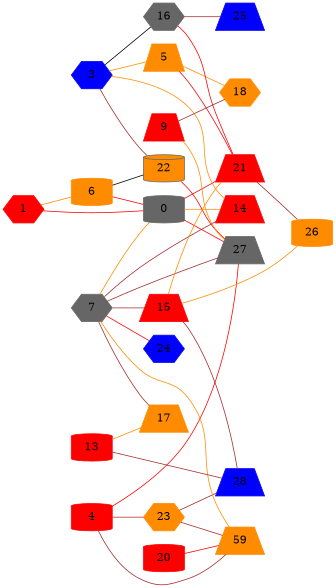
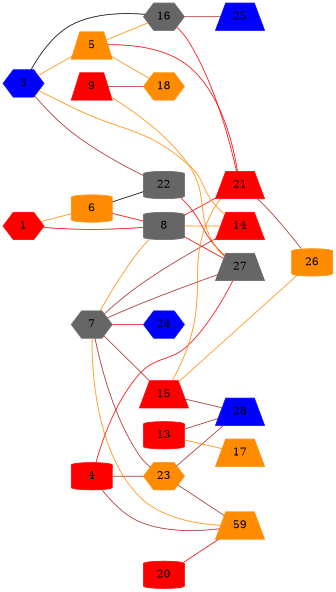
edge "16" -- "5": added
node "22": fillcolor darkorange -> gray40
node "0": label "0" -> "8"
edge "7" -- "17": now "7" -- "23"
